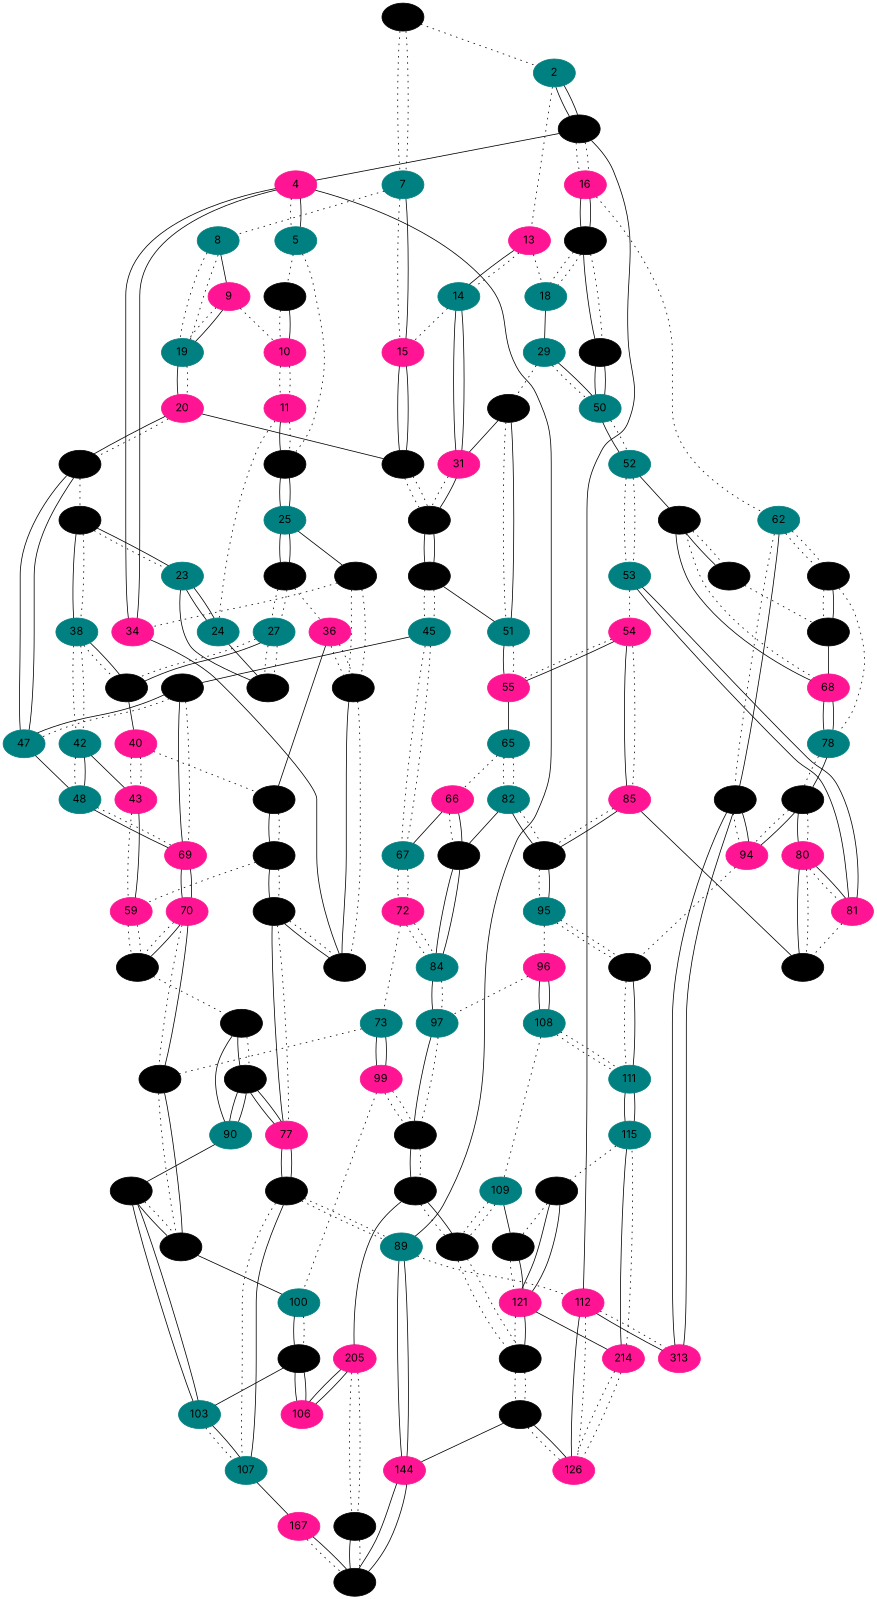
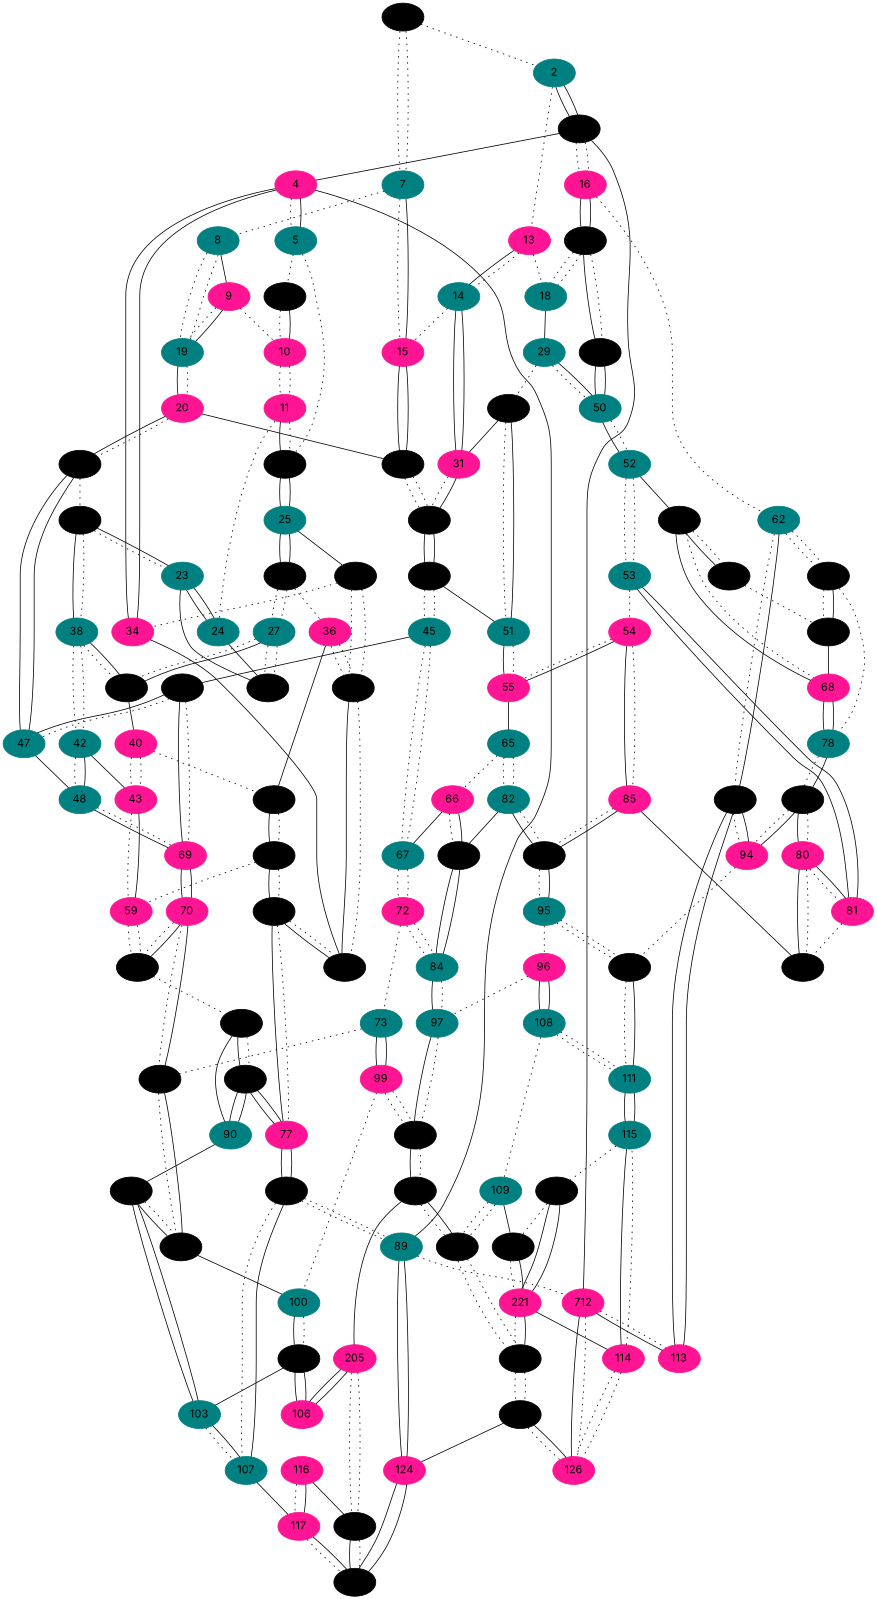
node "121": label "121" -> "221"
node "112": label "112" -> "712"
node "214": label "214" -> "114"
node "313": label "313" -> "113"
node "116": added
node "144": label "144" -> "124"
node "167": label "167" -> "117"
